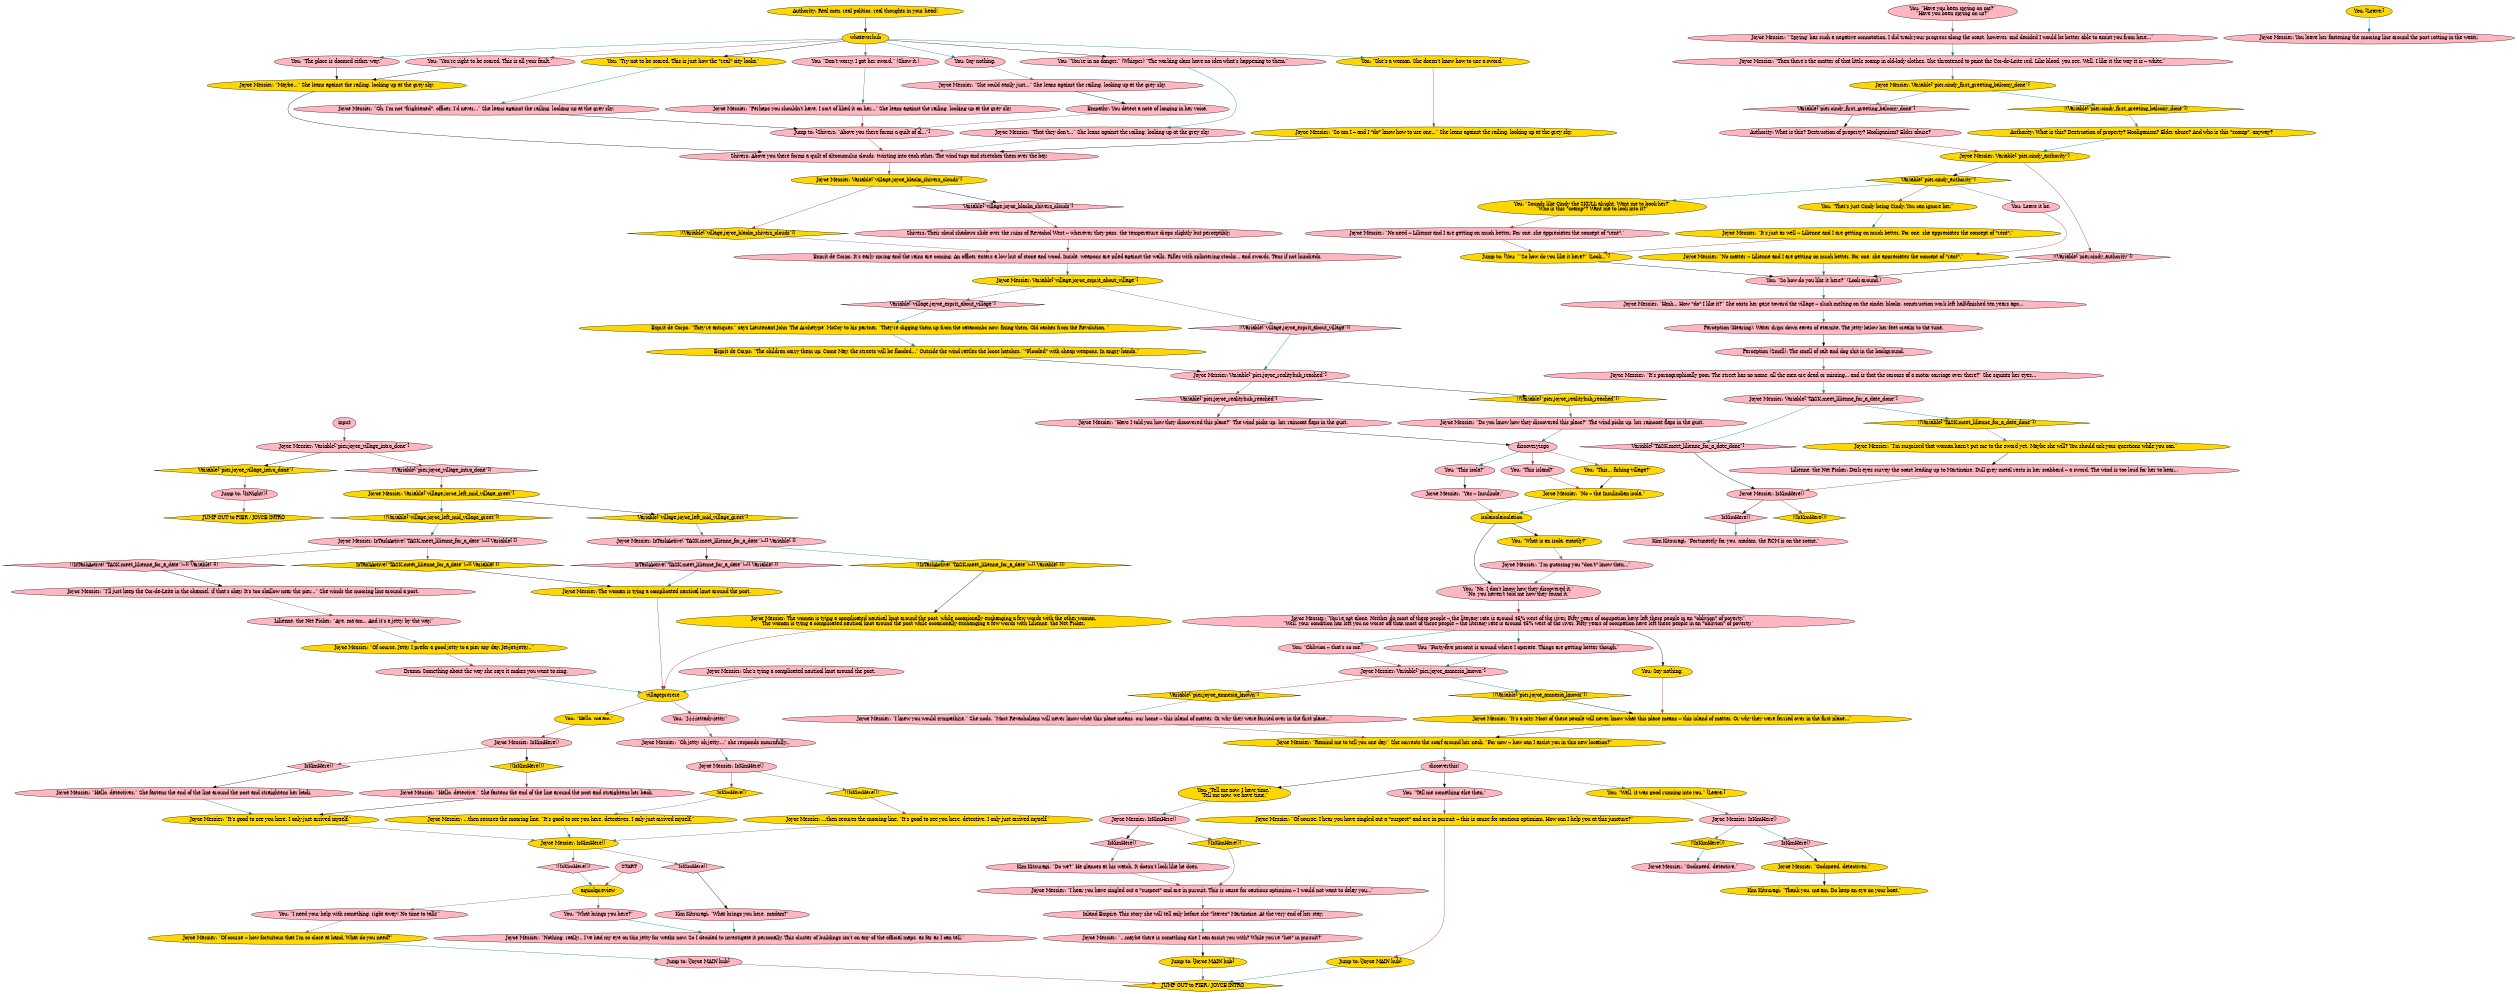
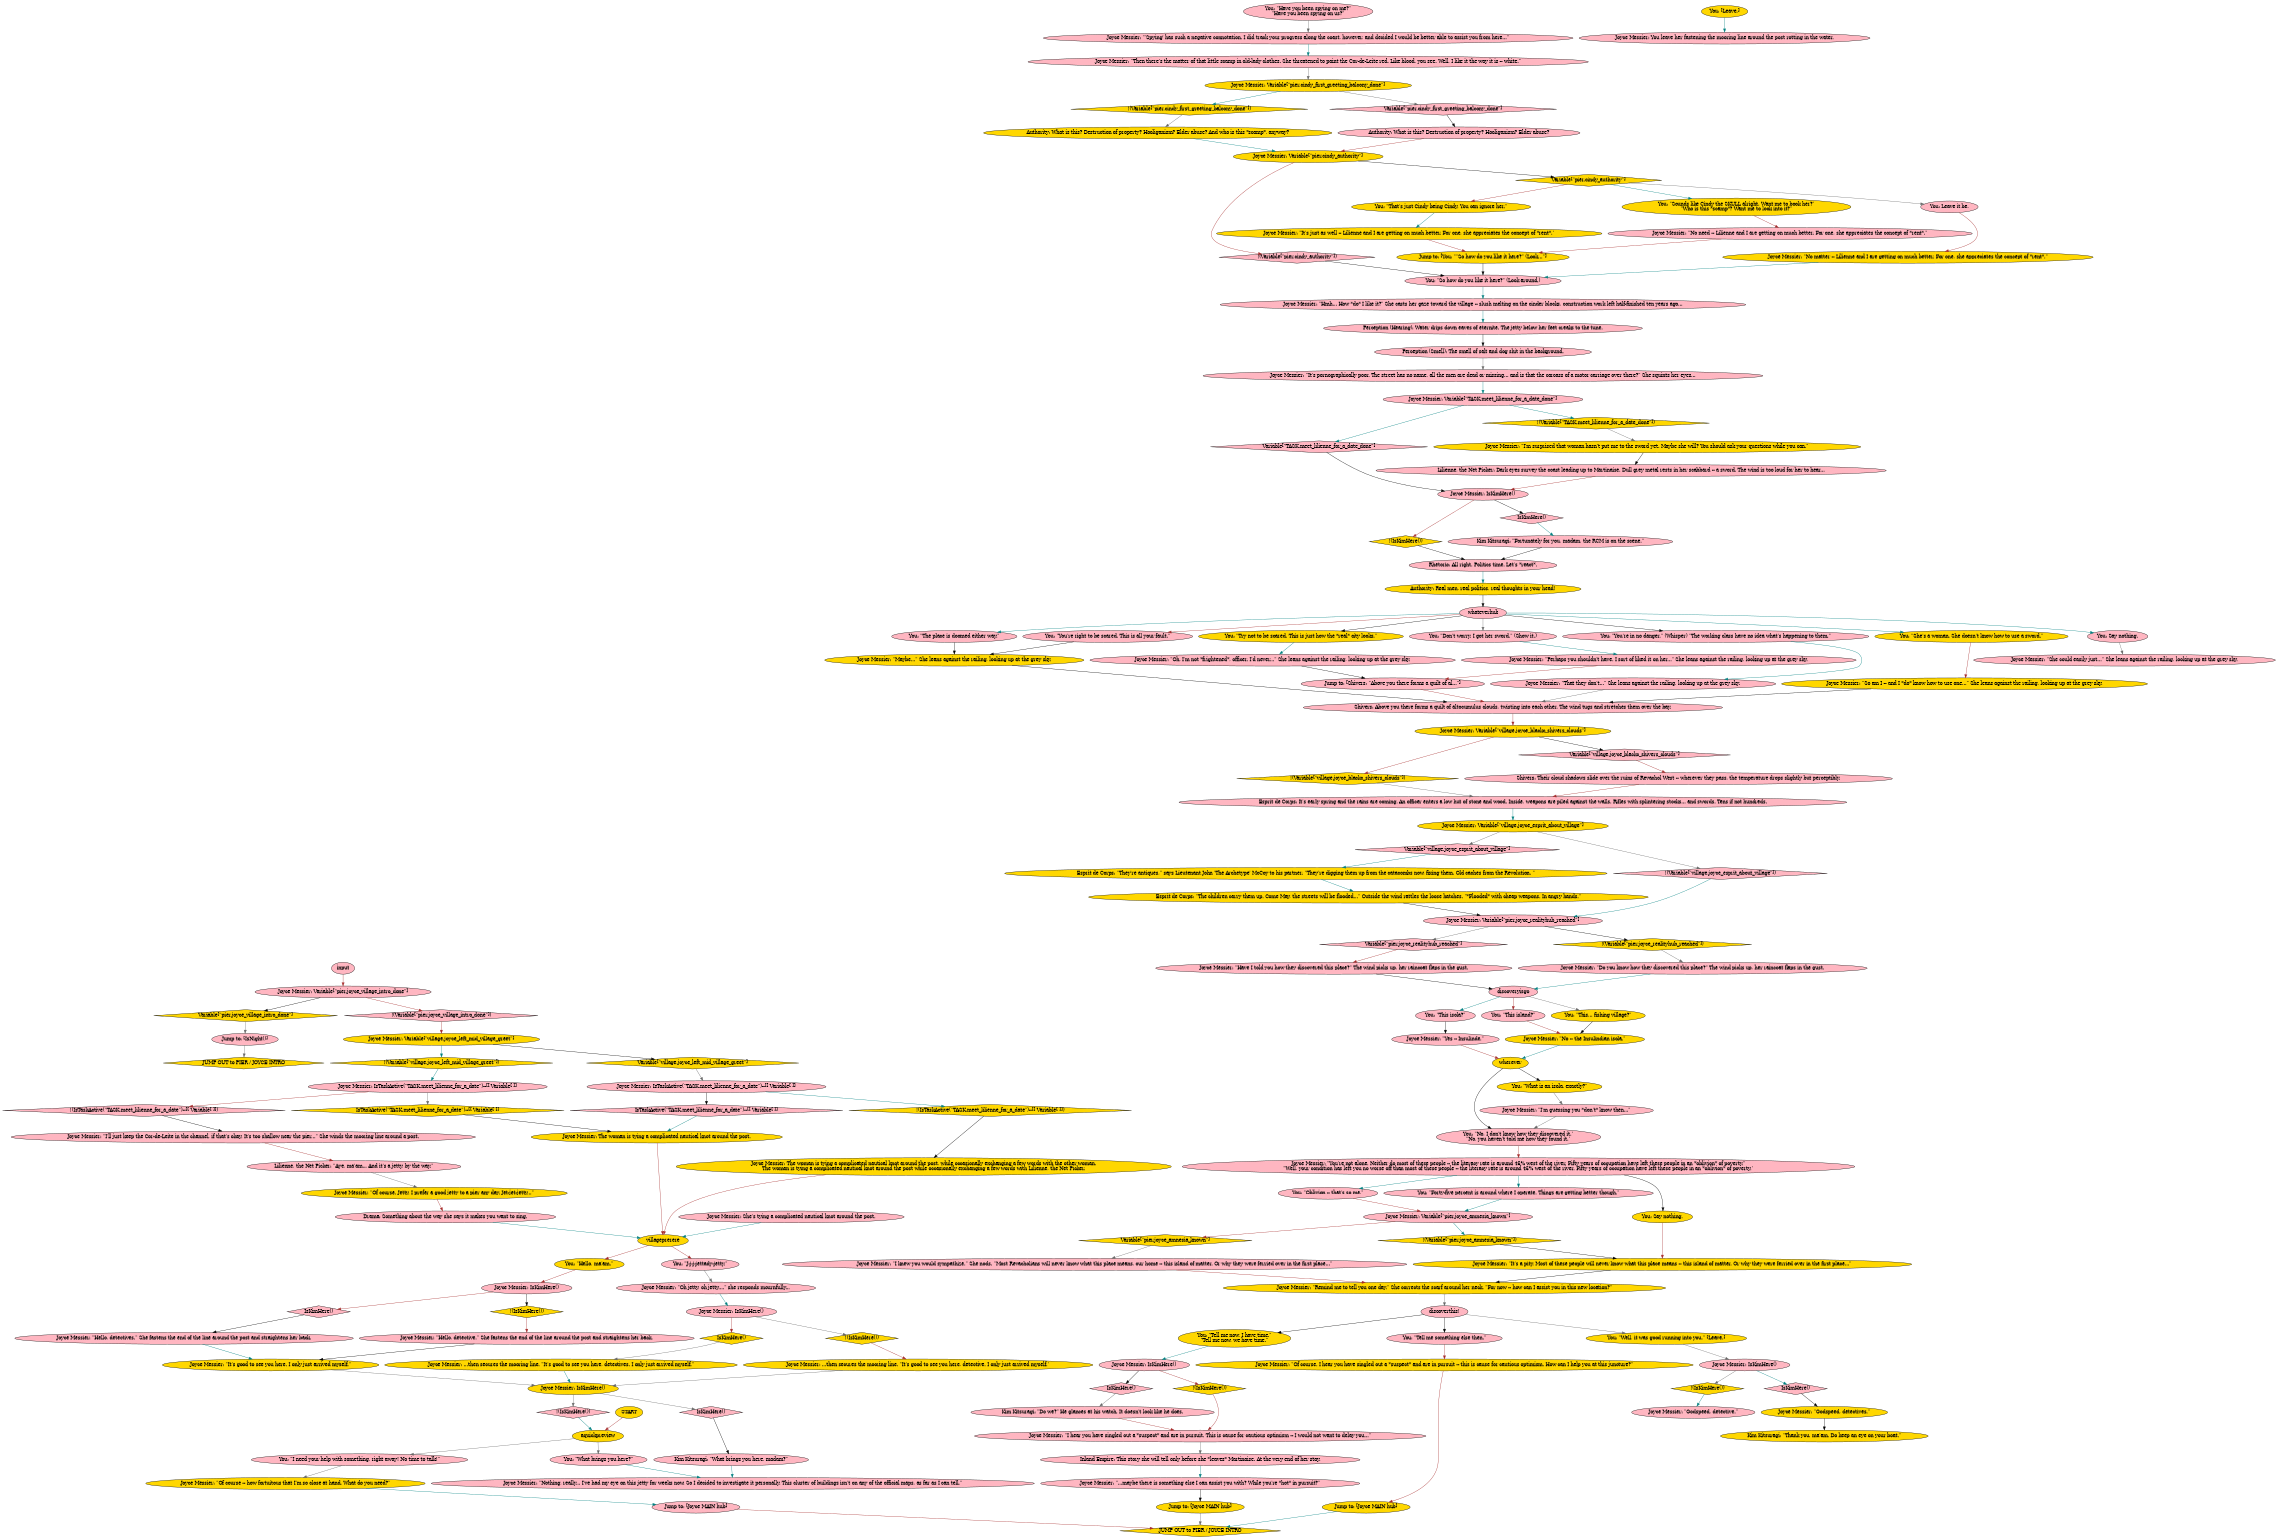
node "whateverhub": fillcolor gold -> lightpink
node "Empathy: You detect a note of longing in her voice.": removed
node "isolaisolaisolation": label "isolaisolaisolation" -> "wherever"
node "Rhetoric: All right. Politics time. Let's *react*.": added
node "START": fillcolor lightpink -> gold
